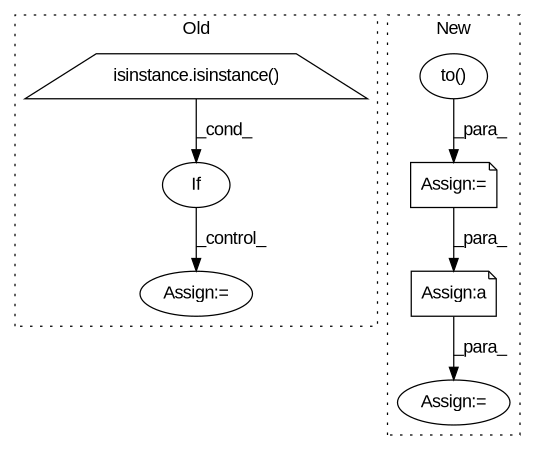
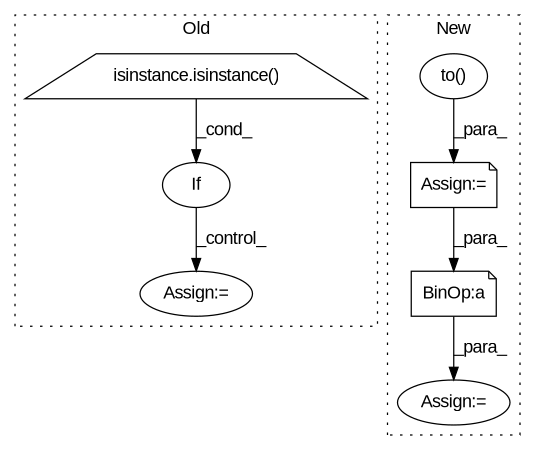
node "Assign:a": label "Assign:a" -> "BinOp:a"
